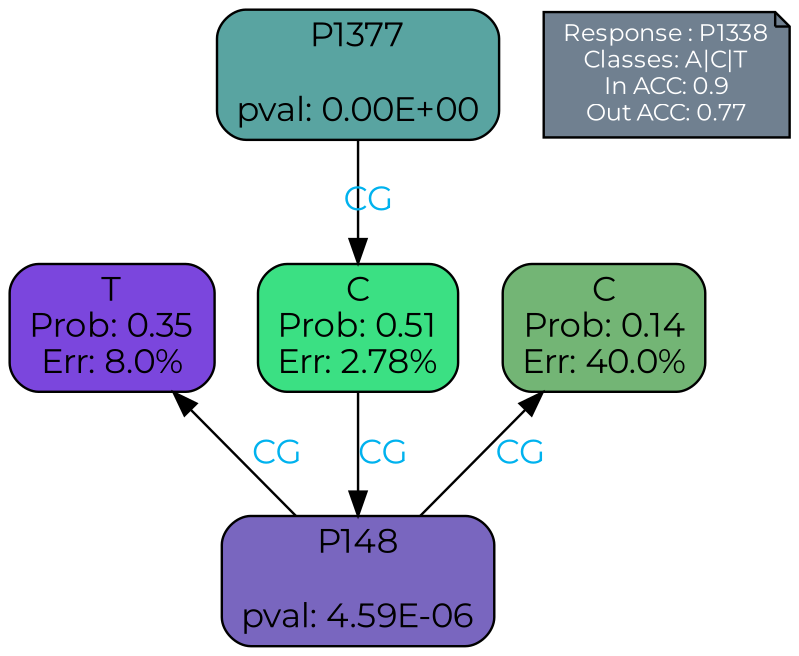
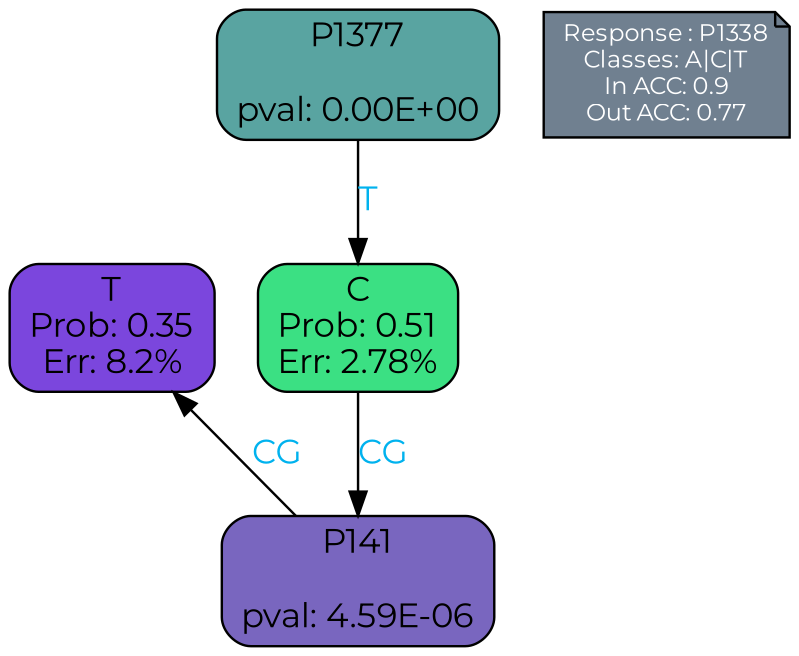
edge "P1377 pval: 0.00E+00" -> "C Prob: 0.51 Err: 2.78%": label "CG" -> "T"
node "T Prob: 0.35 Err: 8.0%": label "T Prob: 0.35 Err: 8.0%" -> "T Prob: 0.35 Err: 8.2%"
node "C Prob: 0.14 Err: 40.0%": removed
node "P148 pval: 4.59E-06": label "P148 pval: 4.59E-06" -> "P141 pval: 4.59E-06"
